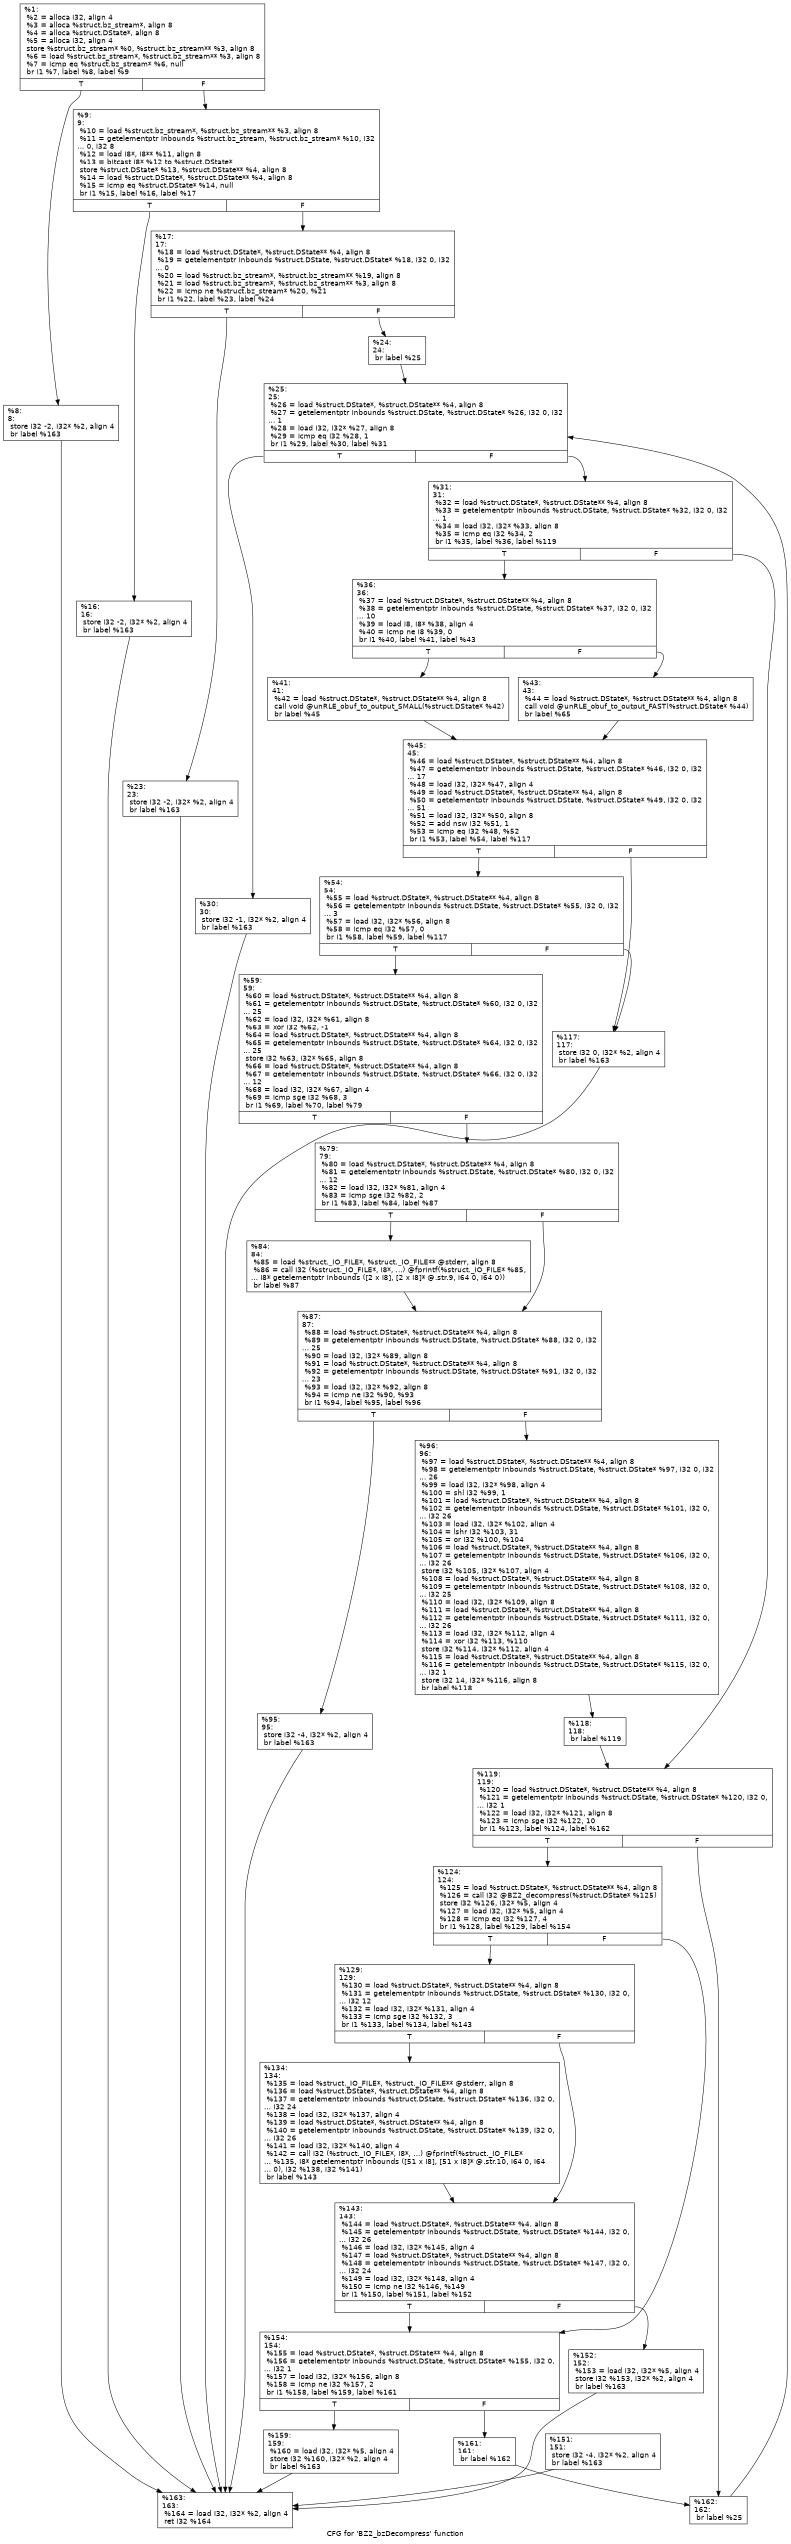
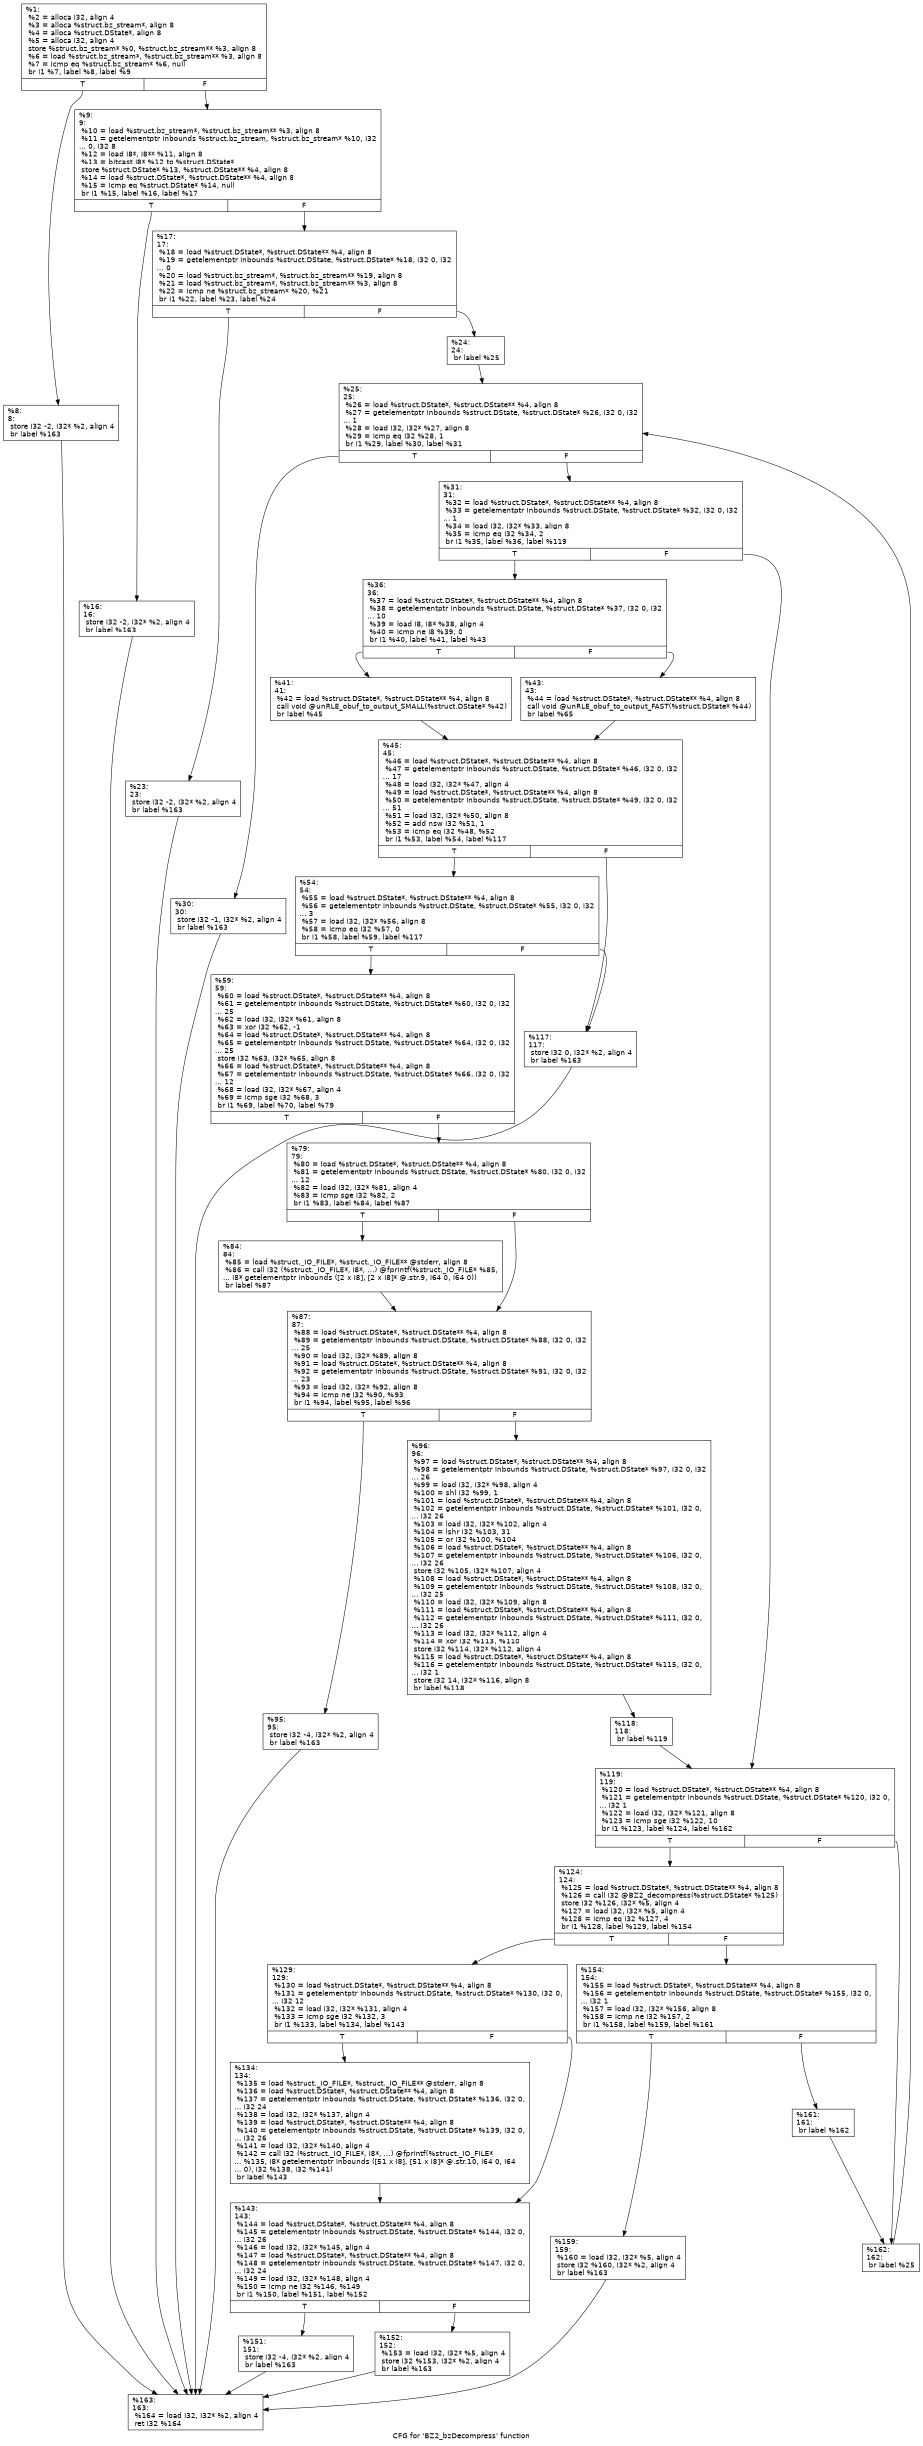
edge "%143:" -> "%154:": now "%143:" -> "%151:"
